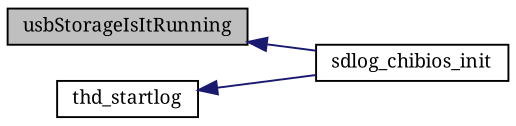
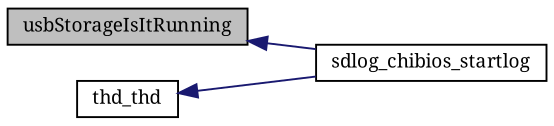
node "sdlog_chibios_init": label "sdlog_chibios_init" -> "sdlog_chibios_startlog"
node "thd_startlog": label "thd_startlog" -> "thd_thd"
